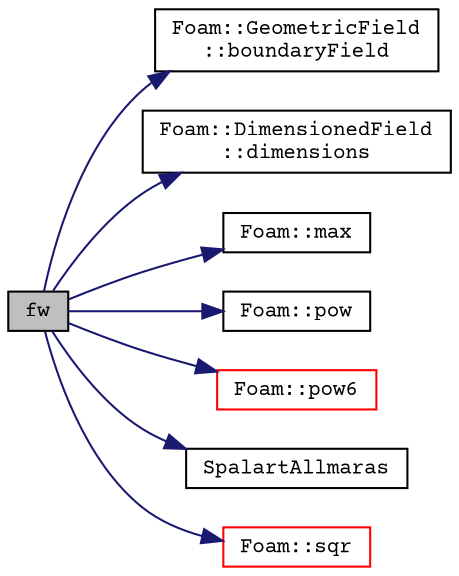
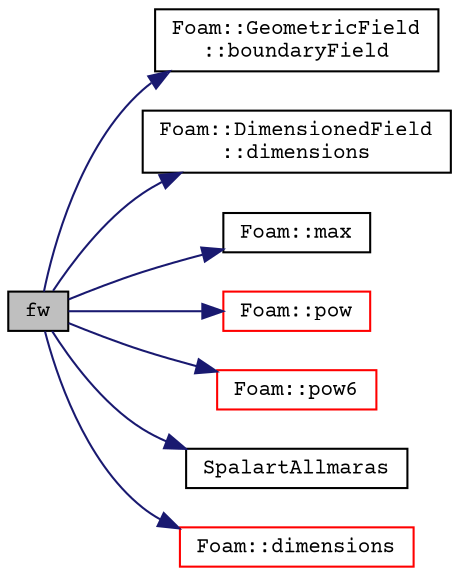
node "Foam::pow": color black -> red
node "Foam::sqr": label "Foam::sqr" -> "Foam::dimensions"
